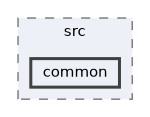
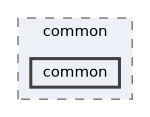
cluster "src": label "src" -> "common"
